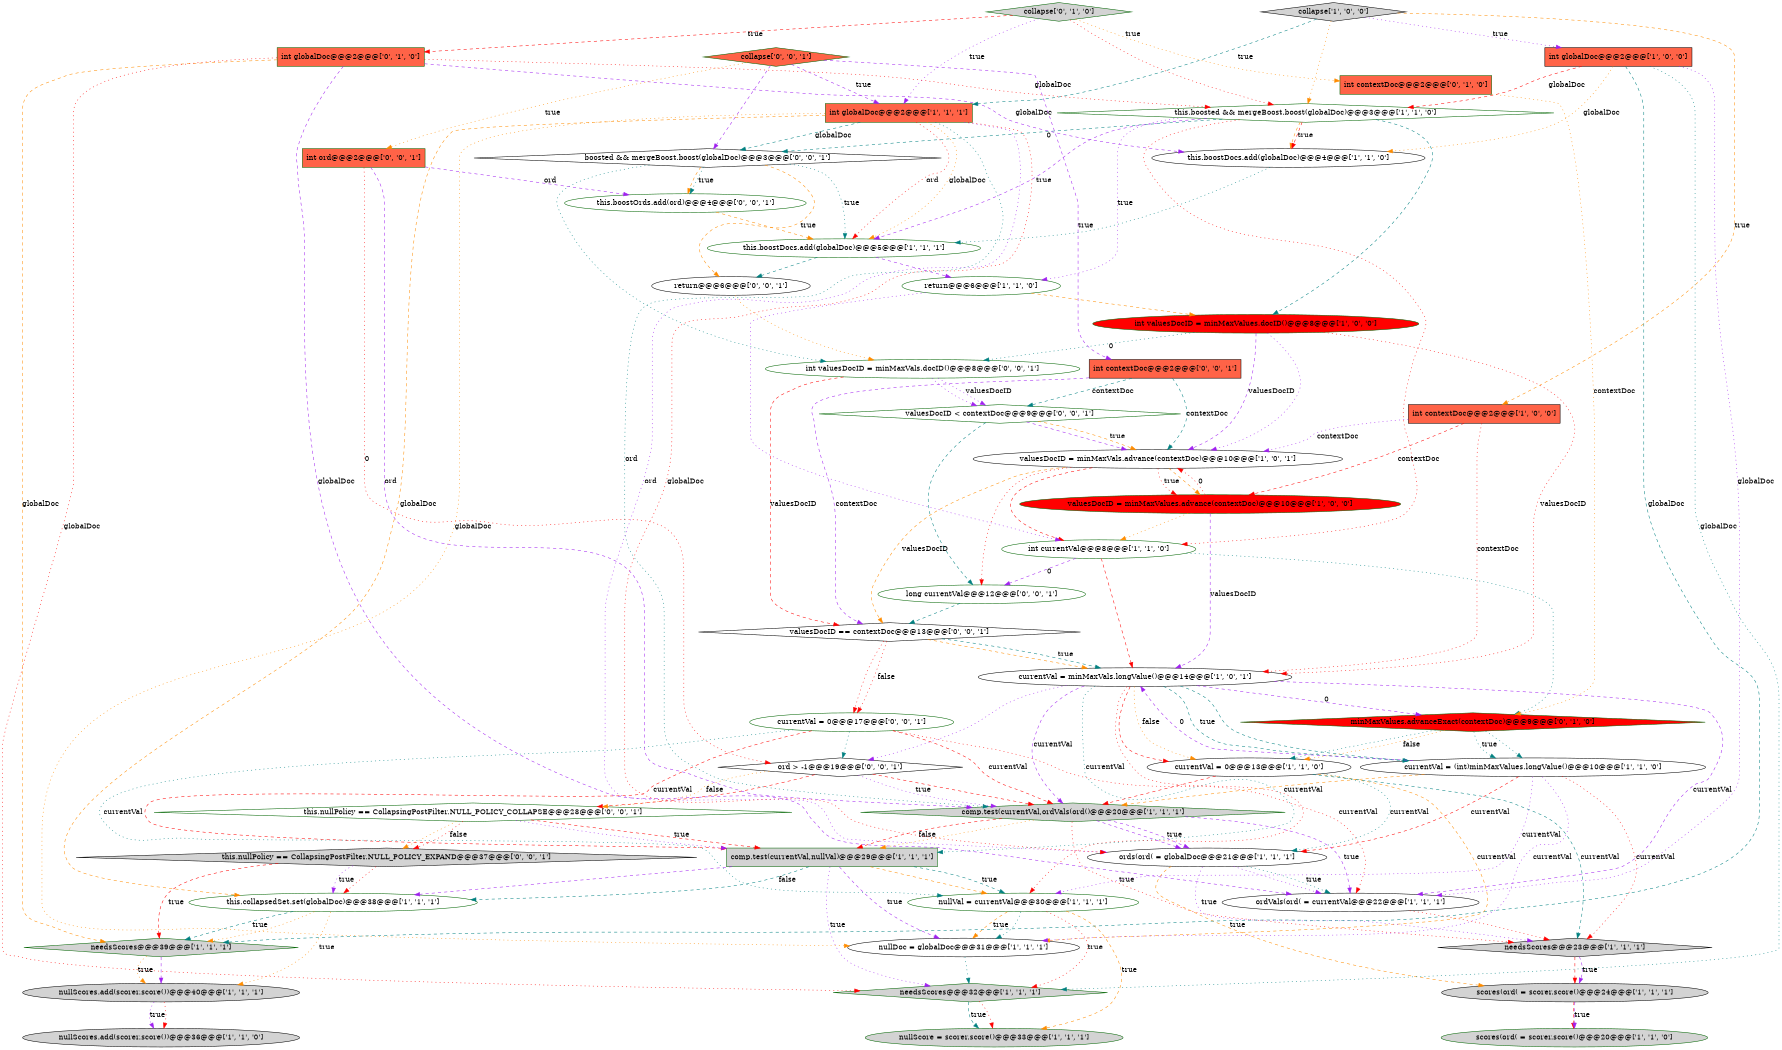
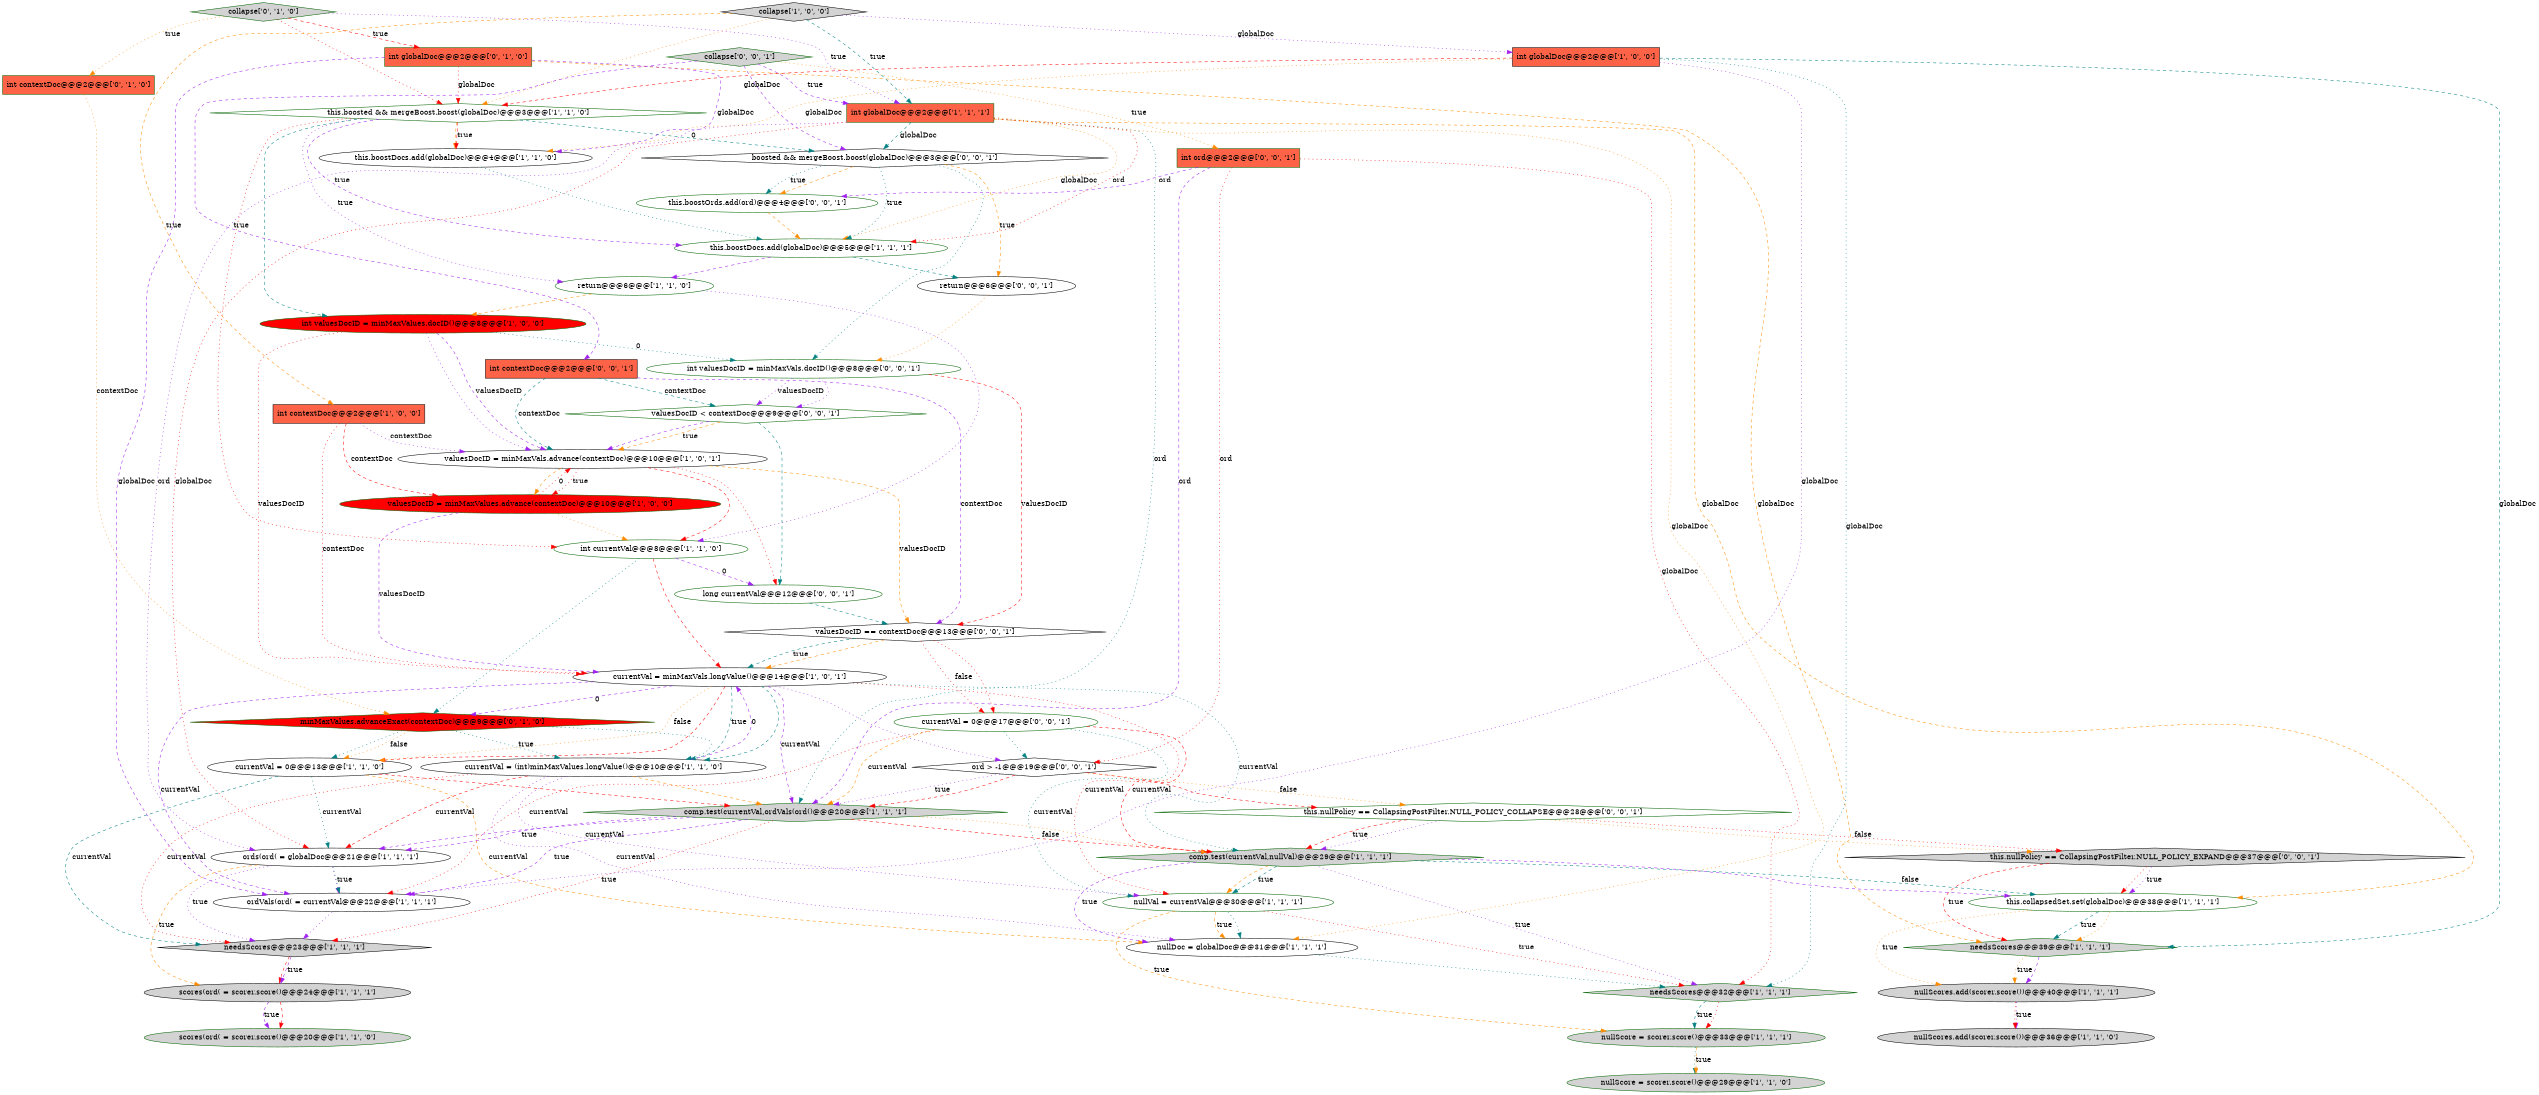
edge "collapse['1', '0', '0']" -> "int globalDoc@@@2@@@['1', '0', '0']": label "true" -> "globalDoc"
node "collapse['0', '0', '1']": fillcolor tomato -> lightgray
edge "int ord@@@2@@@['0', '0', '1']" -> "ord > -1@@@19@@@['0', '0', '1']": label "0" -> "ord"
edge "currentVal = 0@@@17@@@['0', '0', '1']" -> "comp.test(currentVal,ordVals(ord()@@@20@@@['1', '1', '1']": color red -> darkorange
edge "int globalDoc@@@2@@@['0', '1', '0']" -> "needsScores@@@32@@@['1', '1', '1']": now "int ord@@@2@@@['0', '0', '1']" -> "needsScores@@@32@@@['1', '1', '1']"
node "comp.test(currentVal,nullVal)@@@29@@@['1', '1', '1']": shape box -> diamond
edge "ordVals(ord( = currentVal@@@22@@@['1', '1', '1']" -> "needsScores@@@23@@@['1', '1', '1']": color red -> purple
node "nullScore = scorer.score()@@@29@@@['1', '1', '0']": added
